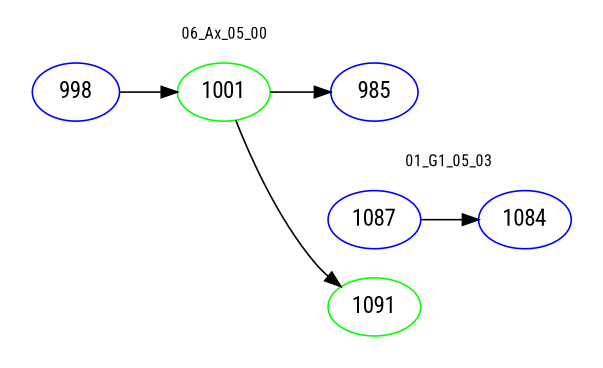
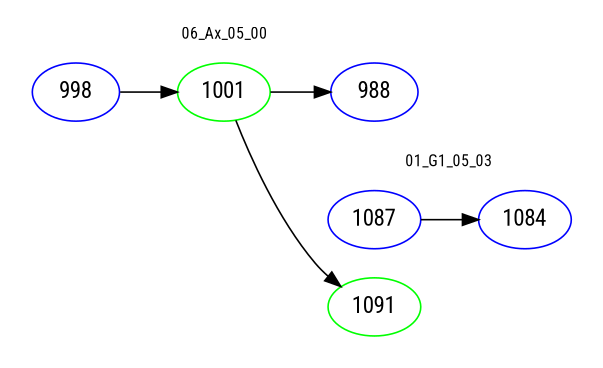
node "985": label "985" -> "988"
